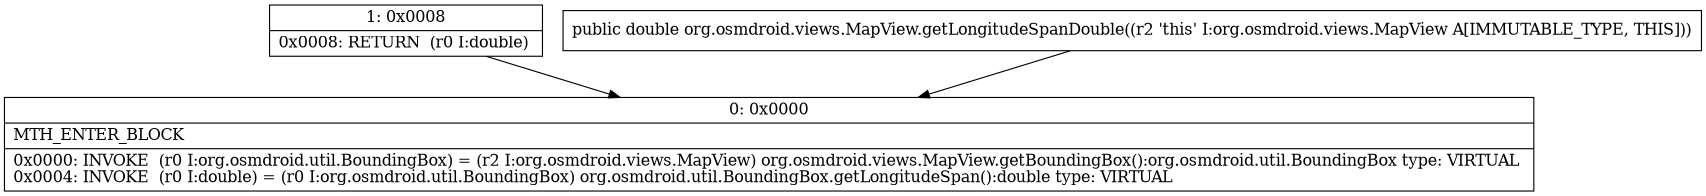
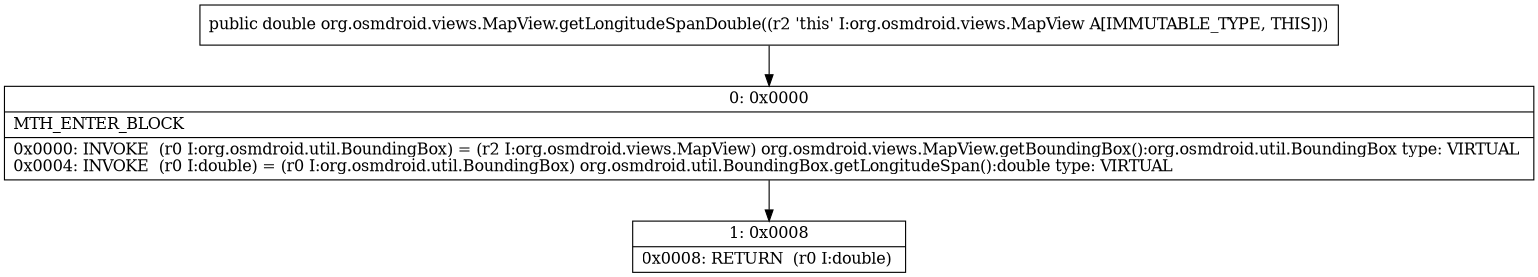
edge "1: 0x0008" -> "0: 0x0000": reversed
